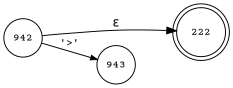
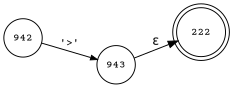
edge "942" -> "222": now "943" -> "222"
